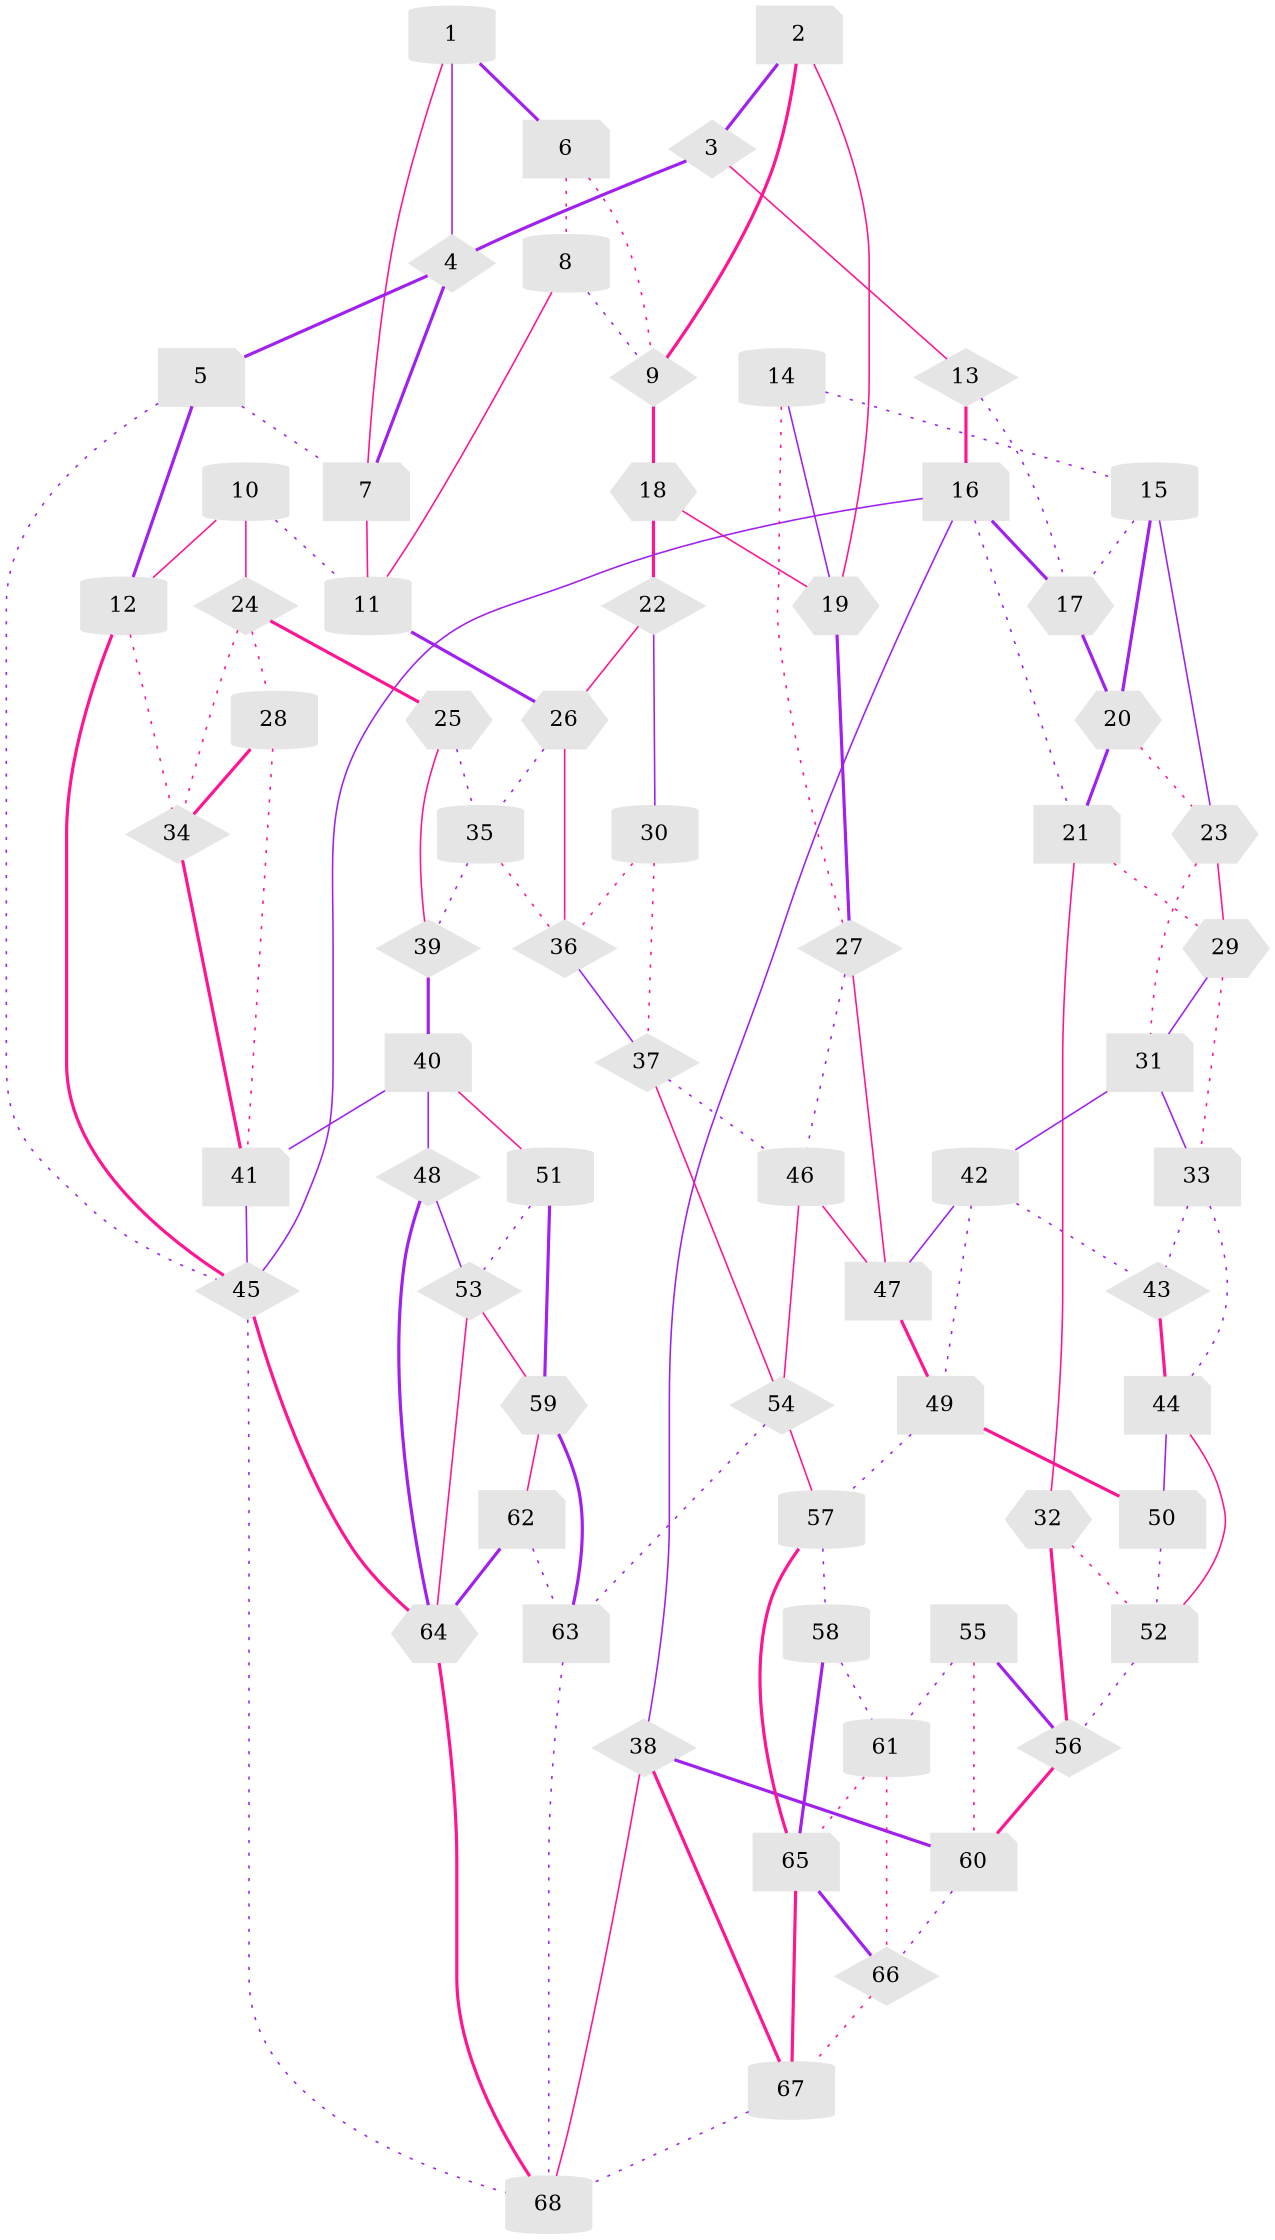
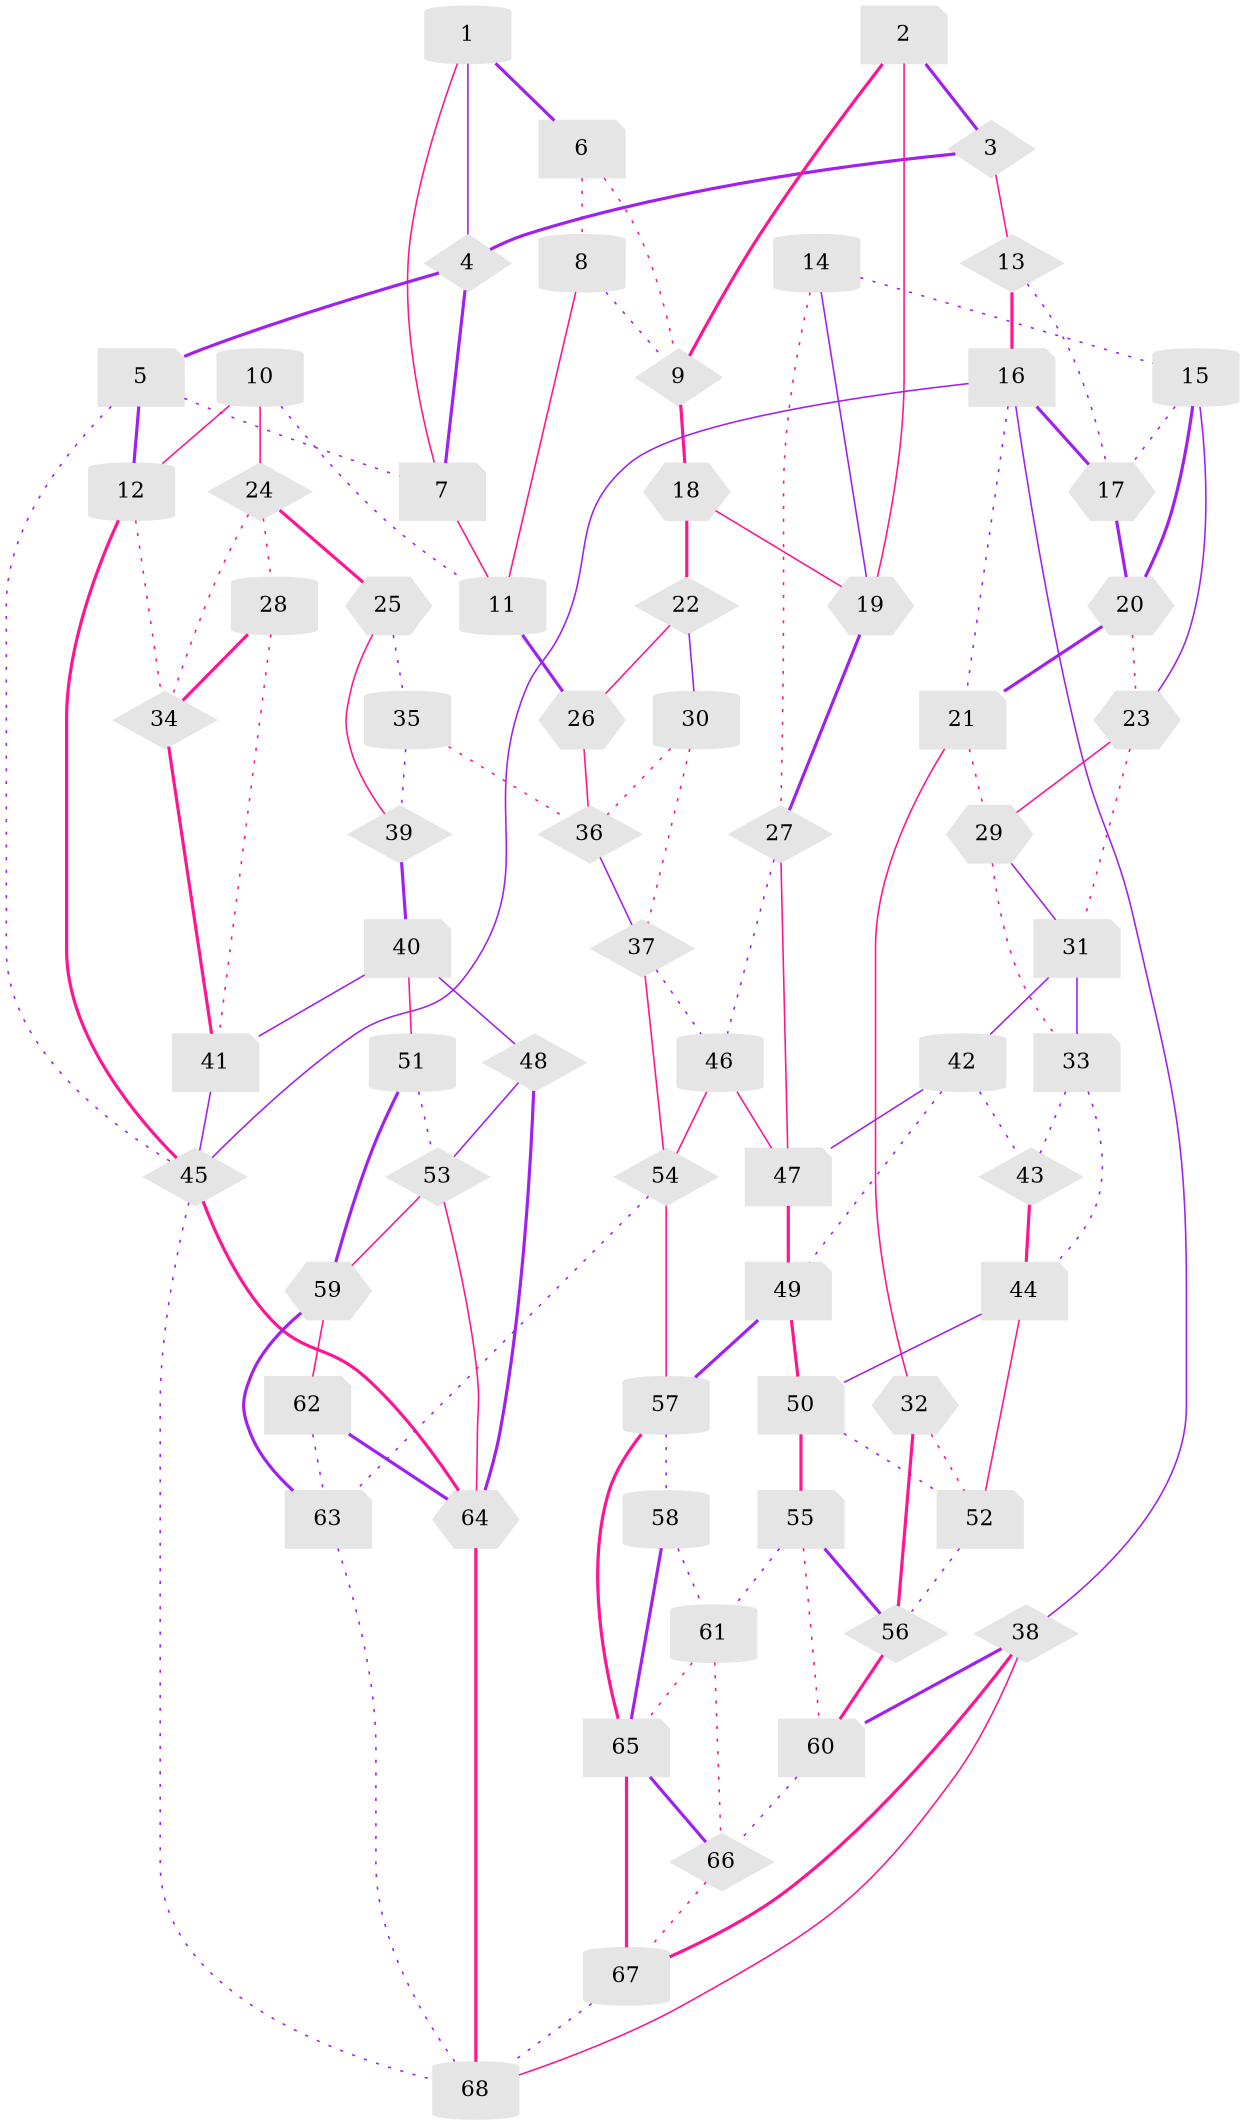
edge "26" -- "35": removed
edge "50" -- "55": added
edge "49" -- "57": style dotted -> bold
